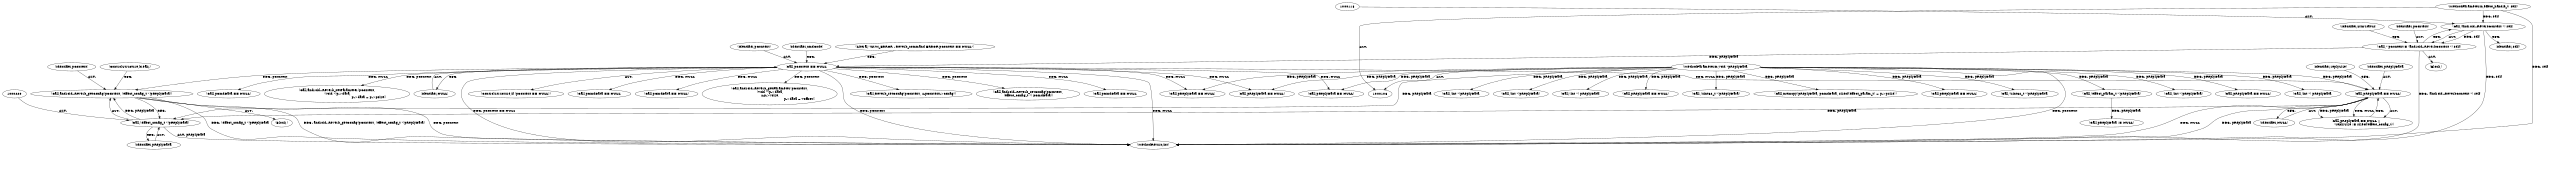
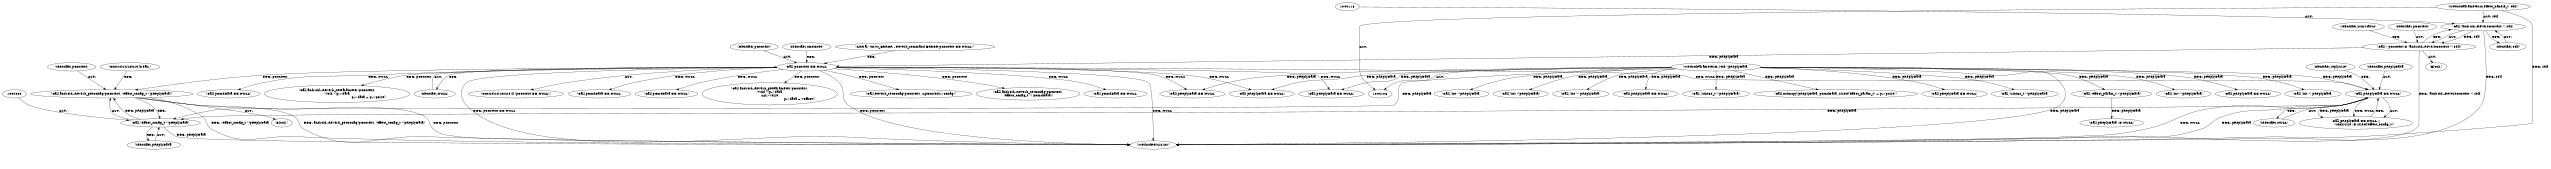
edge "(MethodParameterIn,effect_handle_t  self)" -> "(Call,(android::ReverbContext *) self)": label "DDG: self" -> "AST: self"
edge "(Identifier,self)" -> "(Call,(android::ReverbContext *) self)": added, label "AST:"
edge "(MethodParameterIn,void *pReplyData)" -> "(MethodReturn,int)": label "DDG: pContext" -> "DDG: pReplyData"
edge "(Call,(effect_config_t *)pReplyData)" -> "(MethodReturn,int)": label "AST: pReplyData" -> "DDG: pReplyData"
